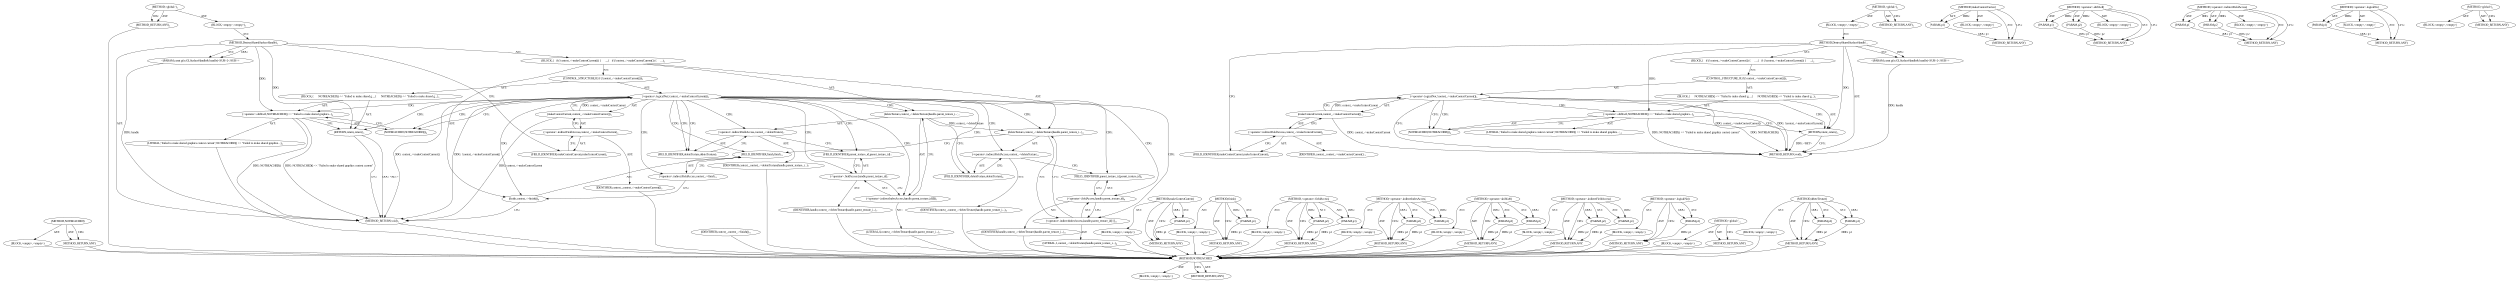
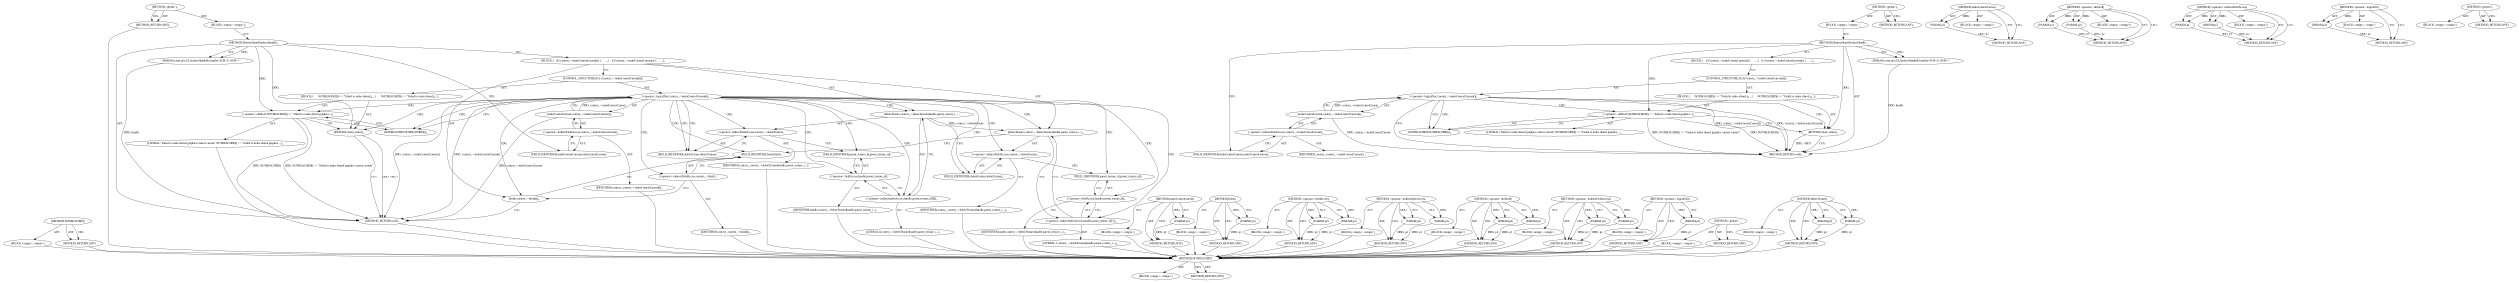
edge "(<operator>.indirectFieldAccess,context_->finish)" -> "(IDENTIFIER,context_,context_->finish())": added, label "AST:"
